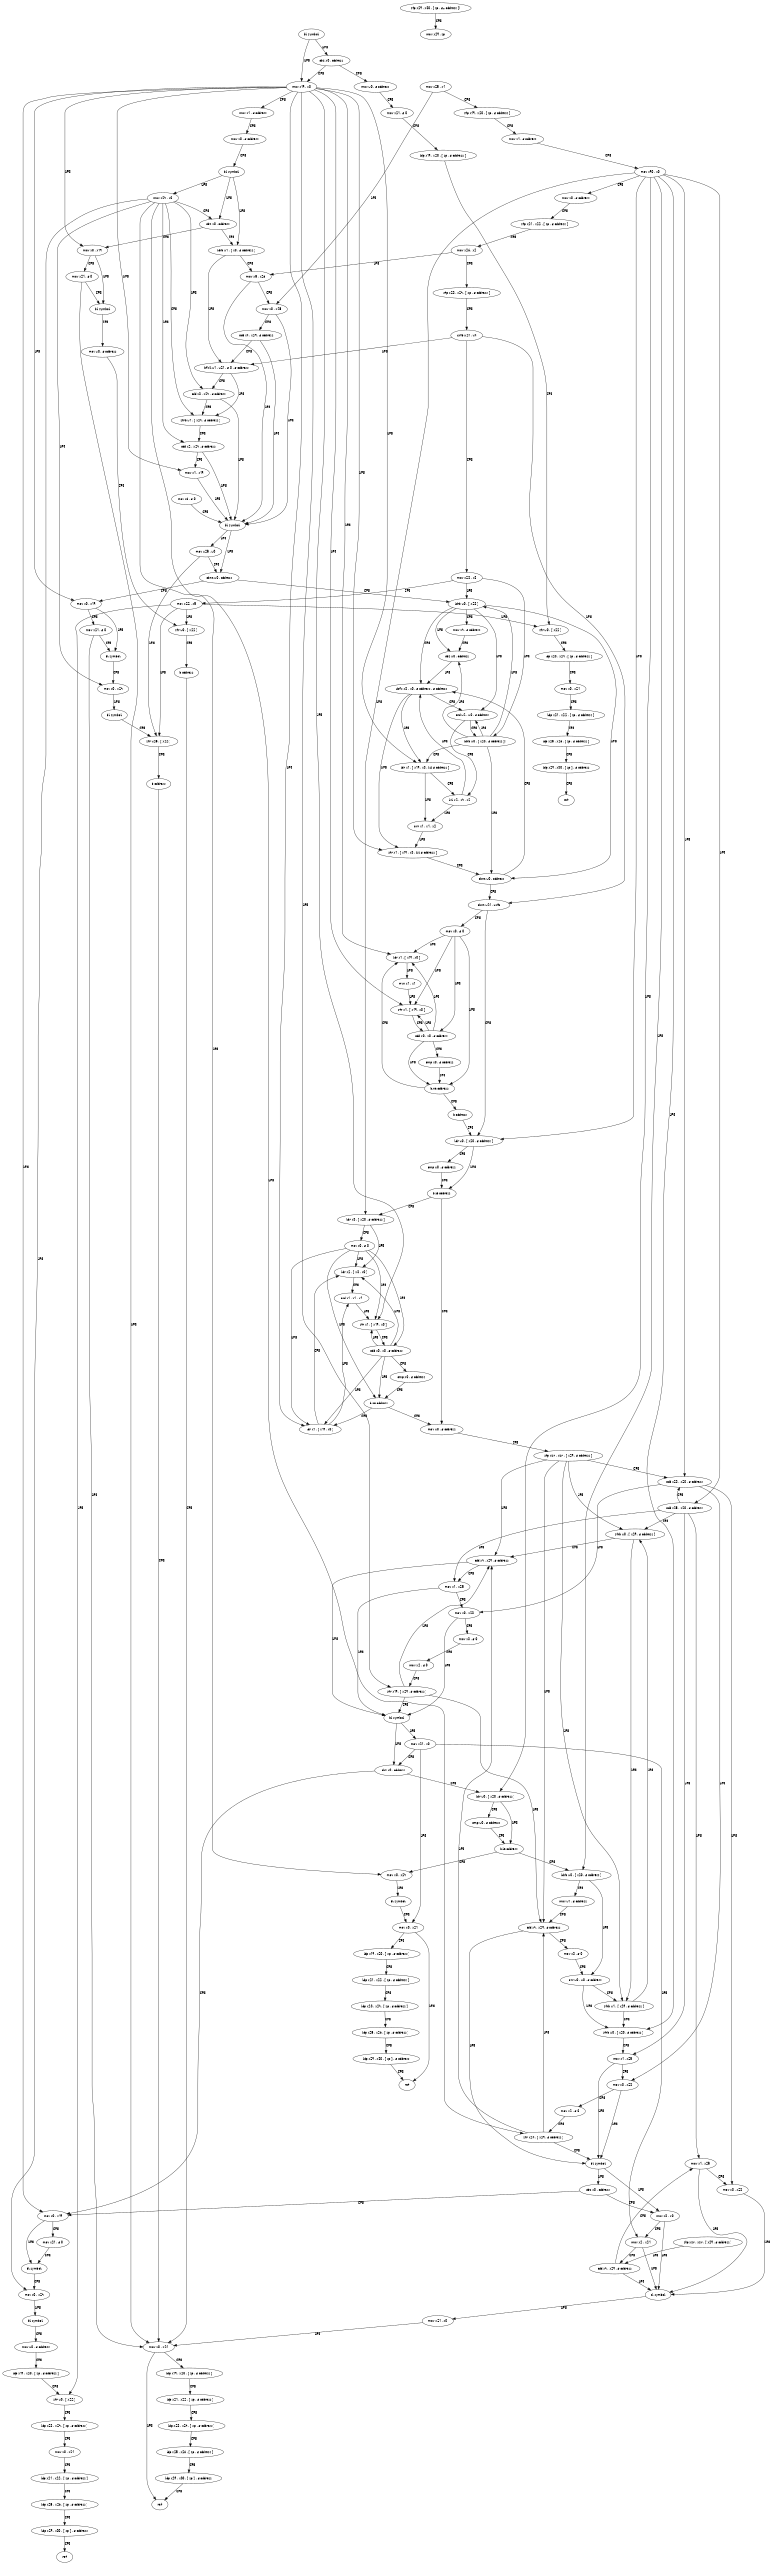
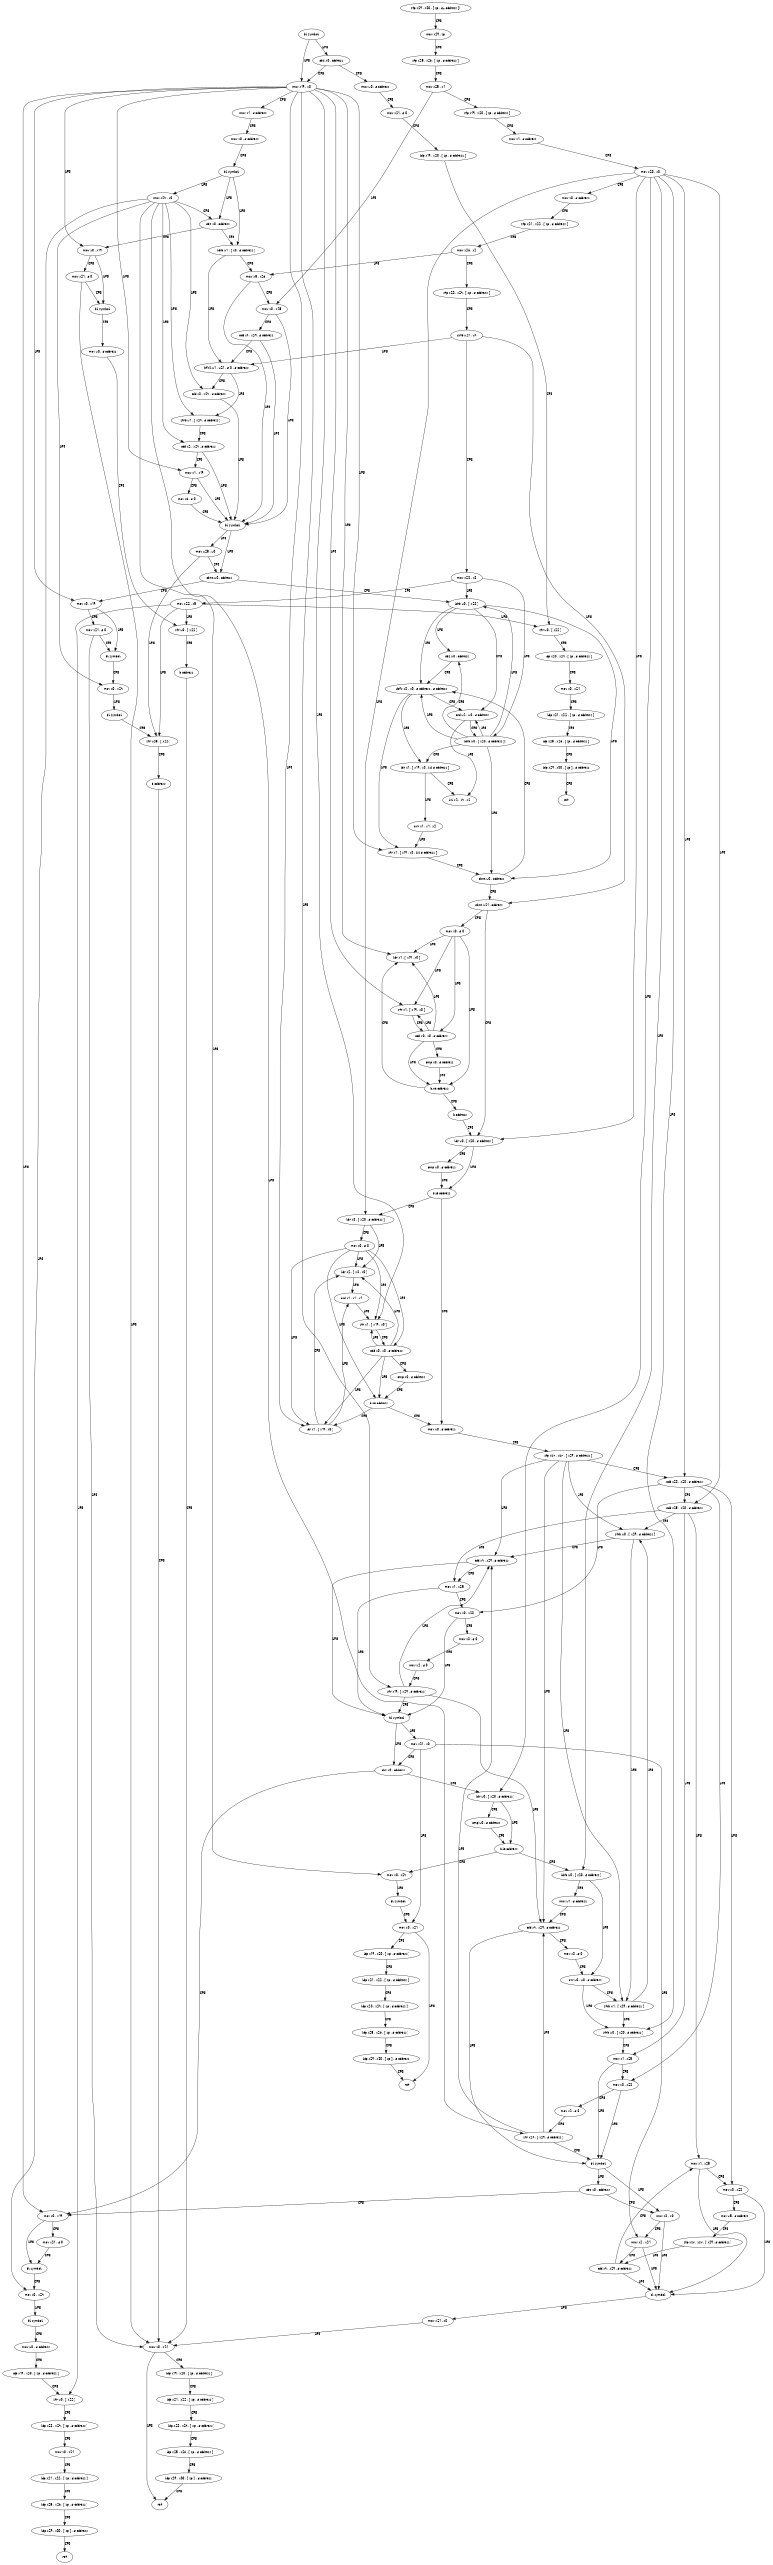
node "stp x25 , x26 , [ sp , # address ]": added
node "mov x90 , x0": label "mov x90 , x0" -> "mov x20 , x0"
edge "mov x24 , x0" -> "strb w1 , [ x24 , # address ]": label "CFG" -> "DFG"
edge "add x3 , x24 , # address" -> "strb w1 , [ x24 , # address ]": removed, label "CFG"
edge "mov x19 , x0" -> "ldr x1 , [ x19 , x3 , lsl # address ]": removed, label "DFG"
edge "mov x1 , x19" -> "mov x6 , # 0": added, label "CFG"
node "mov x4 , # address": removed
edge "ldrb w0 , [ x23 ]" -> "ubfx x3 , x0 , # address , # address": label "CFG" -> "DFG"
edge "ldrb w0 , [ x23 ]" -> "and w2 , w0 , # address": label "DFG" -> "CFG"
edge "cbz w0 , address" -> "ubfx x3 , x0 , # address , # address": label "DFG" -> "CFG"
edge "ldrb w0 , [ x23 , # address ]!" -> "cbz w0 , address": label "DFG" -> "CFG"
edge "lsl x2 , x4 , x2" -> "ubfx x3 , x0 , # address , # address": now "ldrb w0 , [ x23 , # address ]!" -> "ubfx x3 , x0 , # address , # address"
edge "and w2 , w0 , # address" -> "lsl x2 , x4 , x2": label "CFG" -> "DFG"
edge "lsl x2 , x4 , x2" -> "orr x1 , x1 , x2": removed, label "DFG"
node "cbnz w21 , uxtb": label "cbnz w21 , uxtb" -> "cbnz w21 , address"
node "mvn x1 , x1": removed
edge "ldr x2 , [ x3 , x0 ]" -> "and x1 , x1 , x2": label "CFG" -> "DFG"
edge "add x25 , x20 , # address" -> "add x23 , x20 , # address": reversed
node "mov w5 , # address": added
